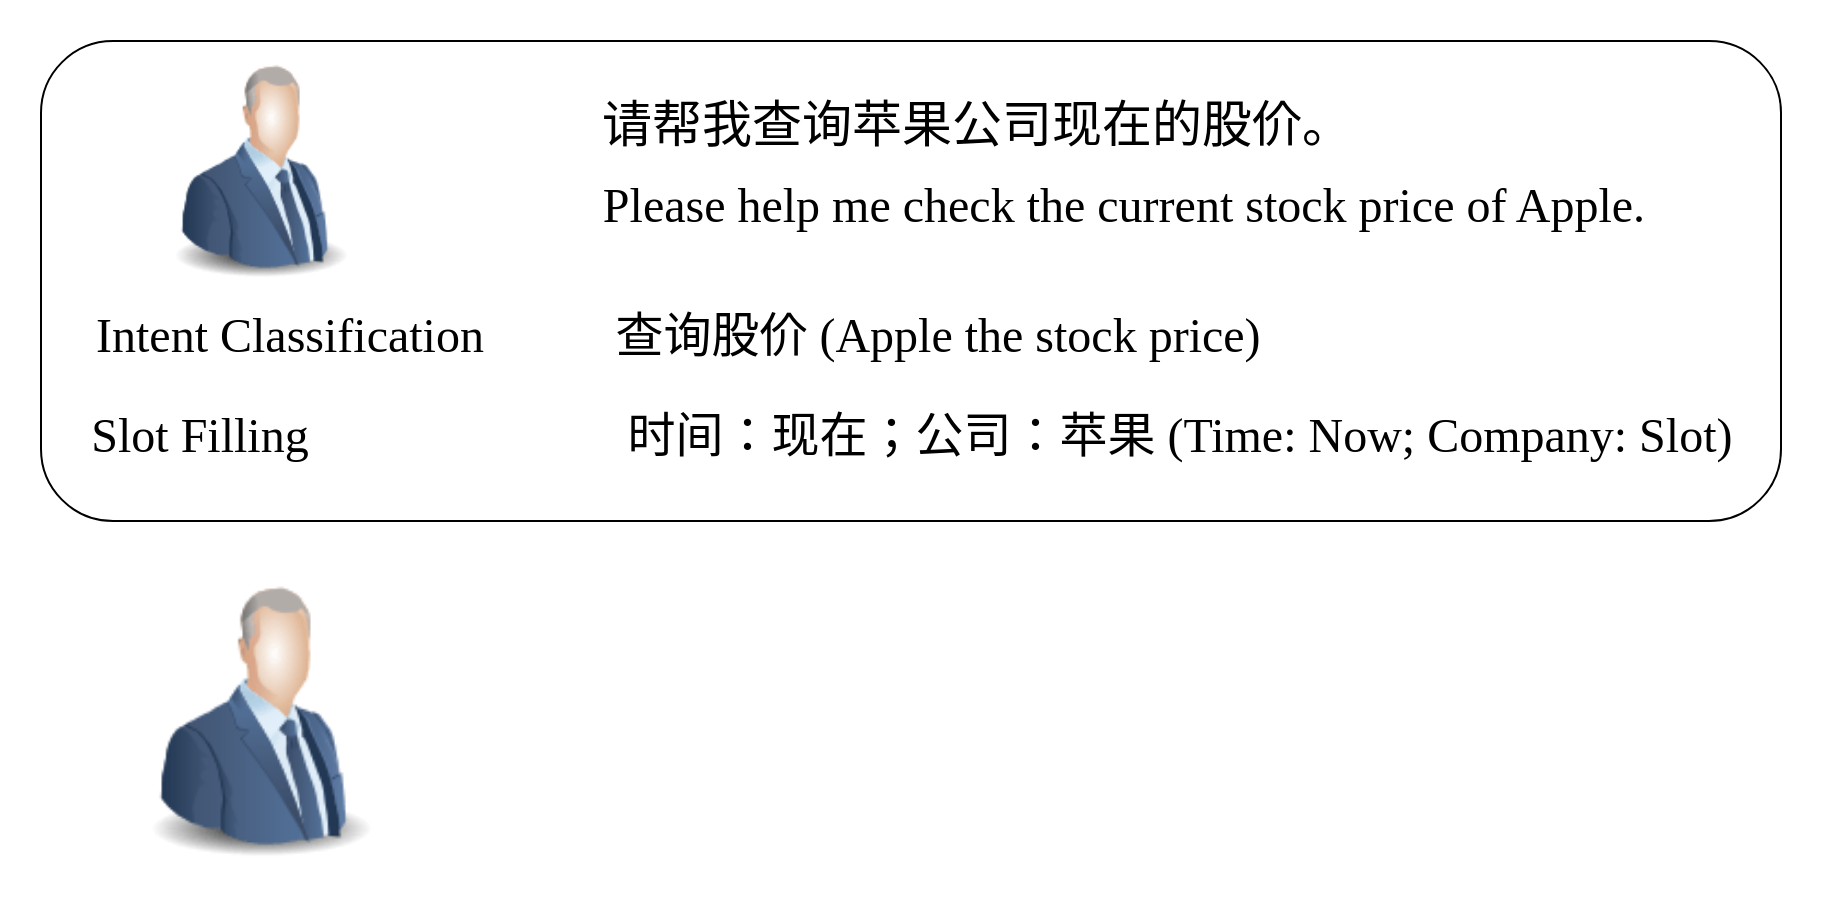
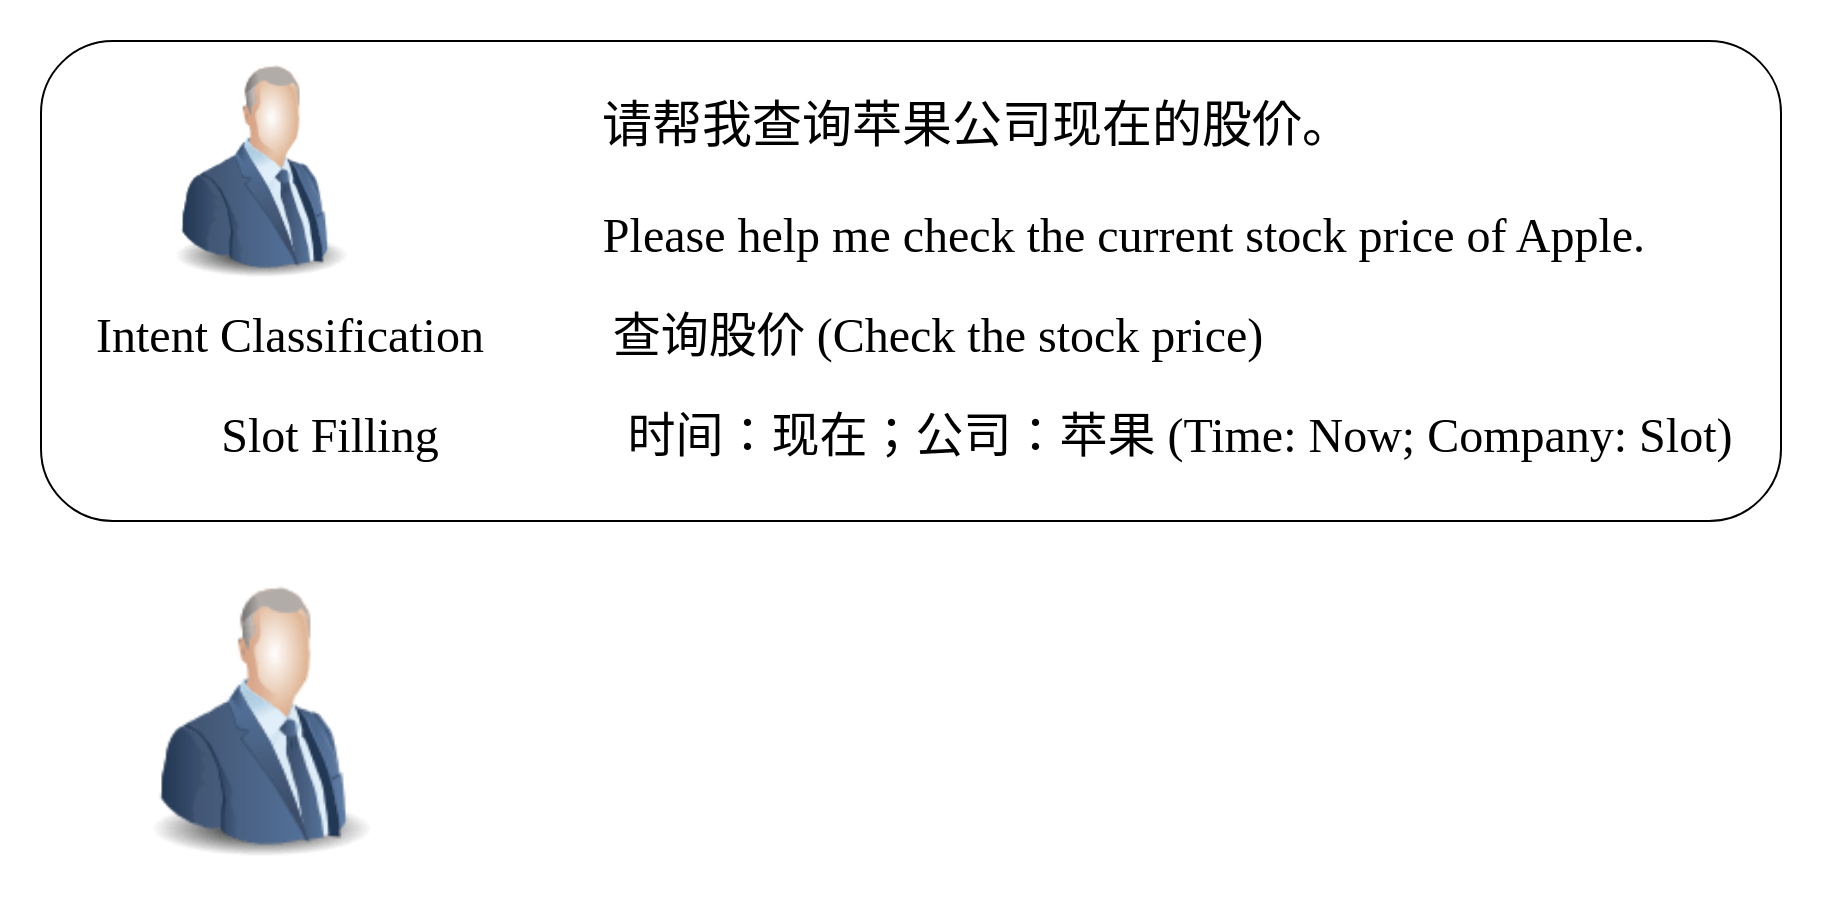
node "Please help me check the current stock price of Apple.": moved (1125, 201) -> (1125, 231)
node "查询股价 (Apple the stock price)": label "查询股价 (Apple the stock price)" -> "查询股价 (Check the stock price)"
node "Slot Filling": moved (201, 431) -> (331, 431)
